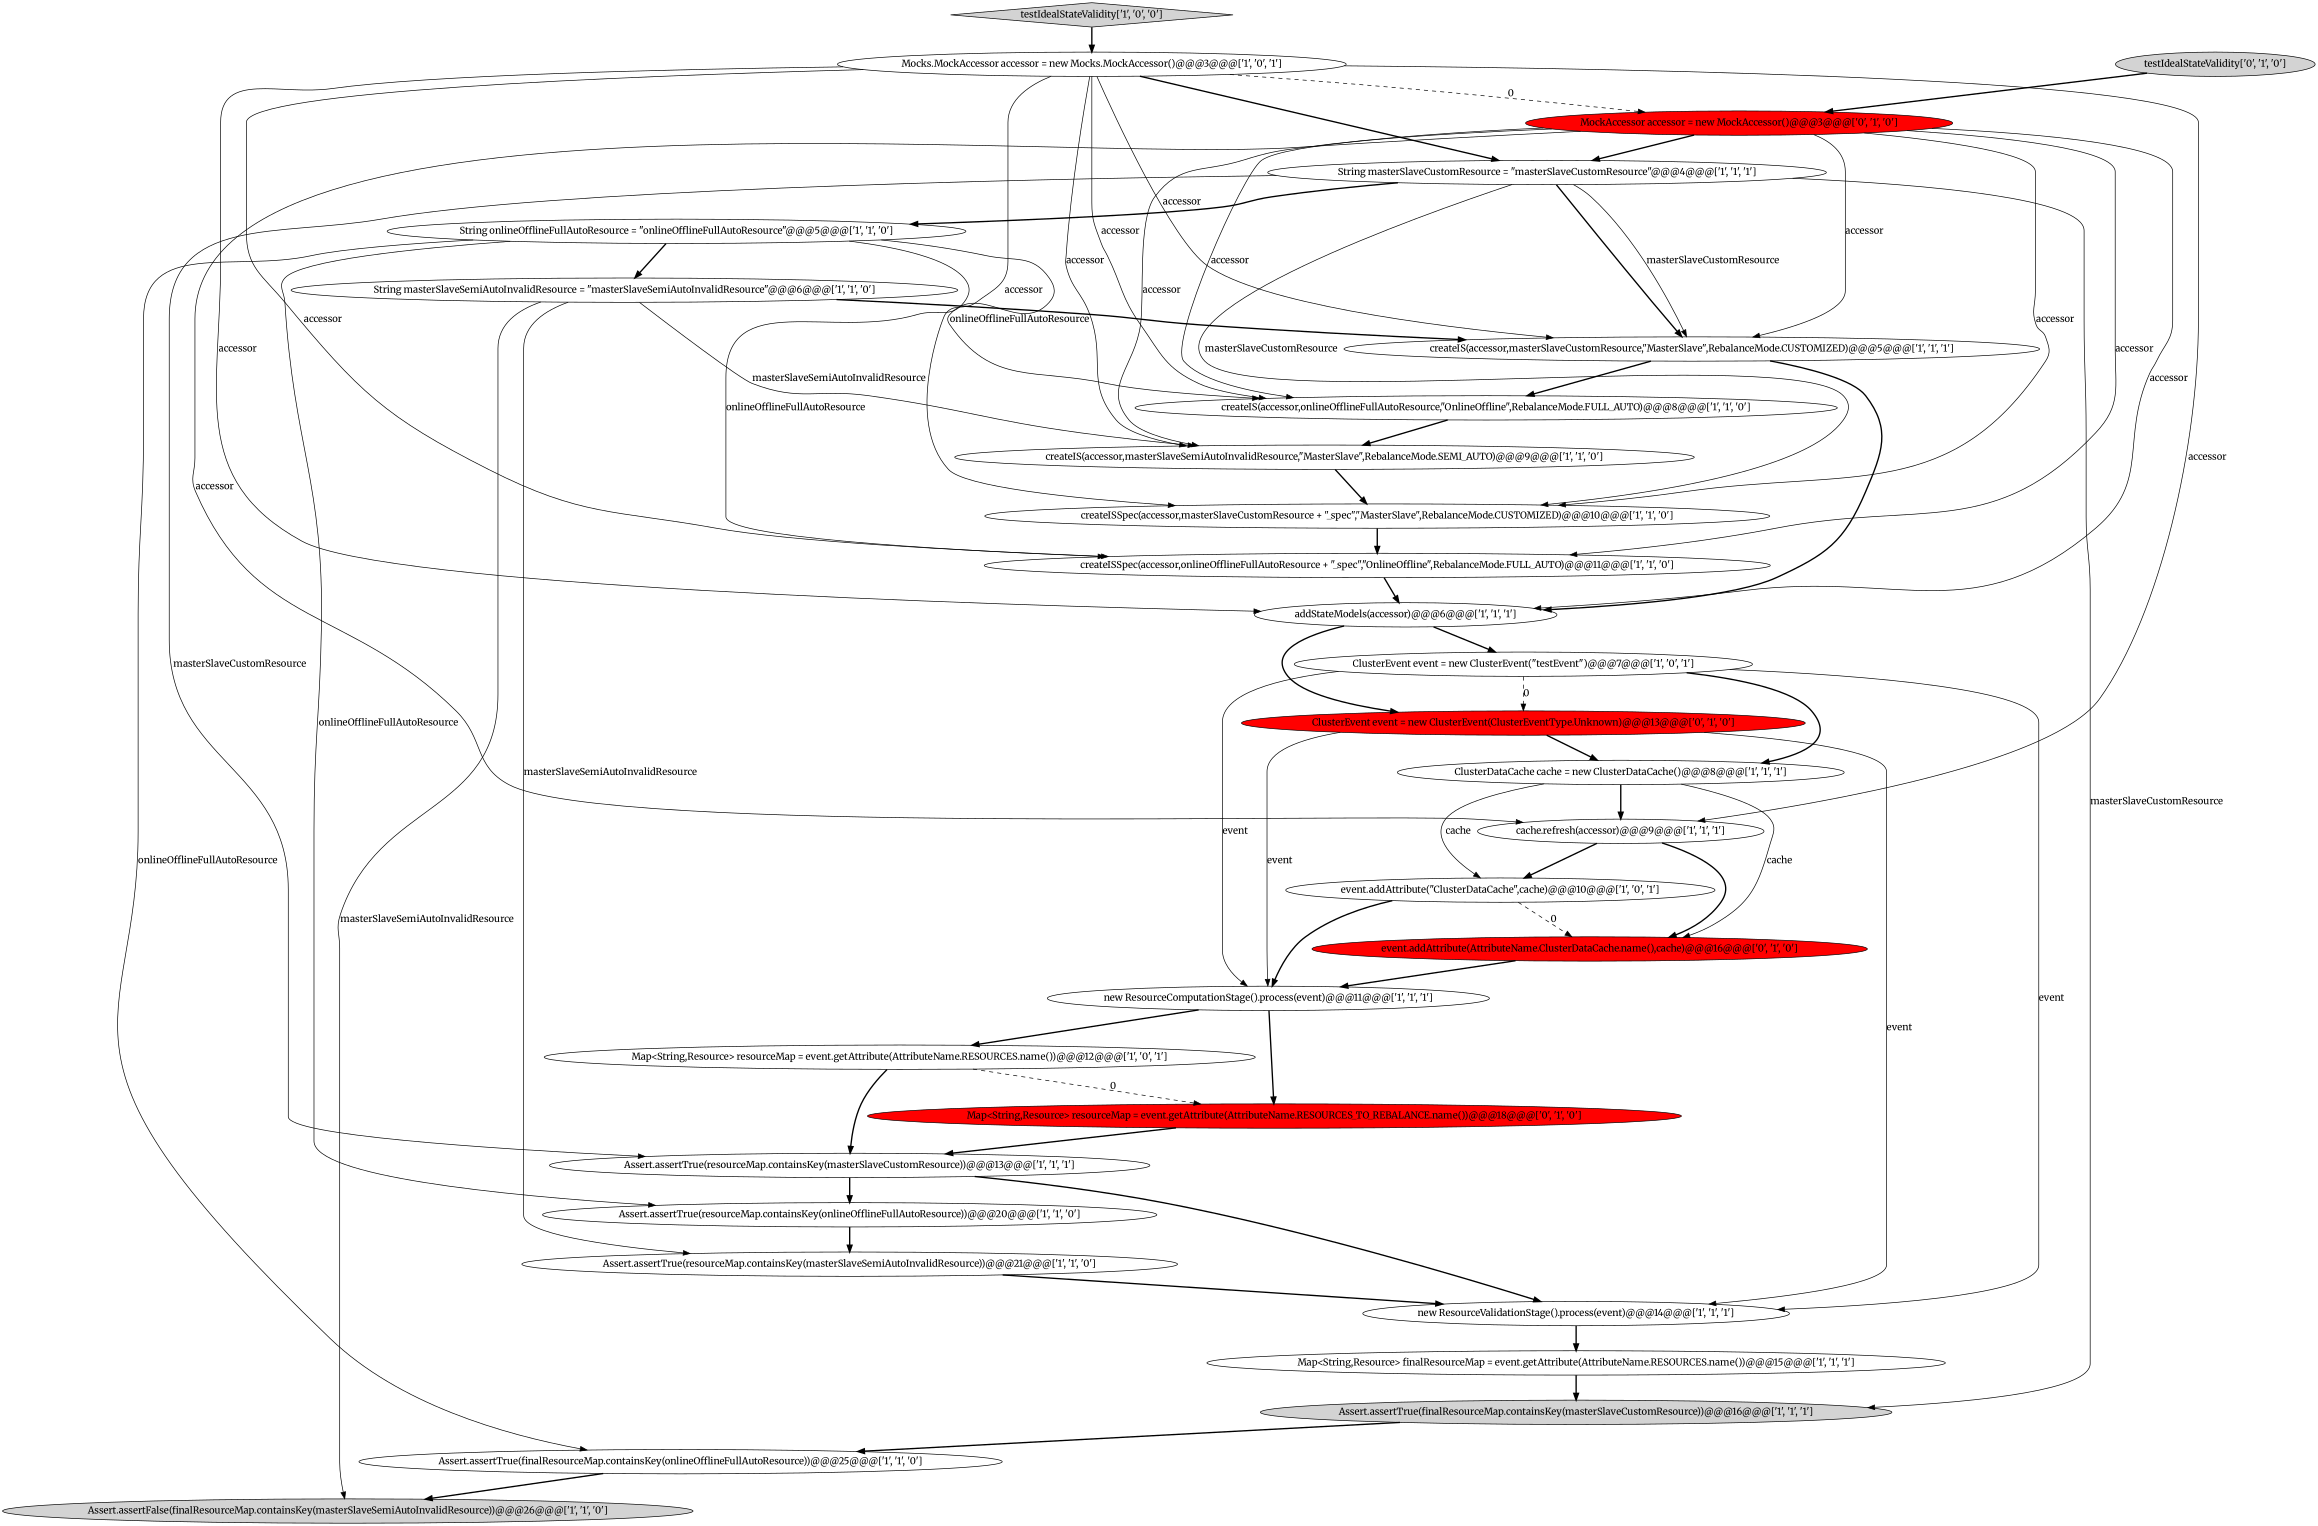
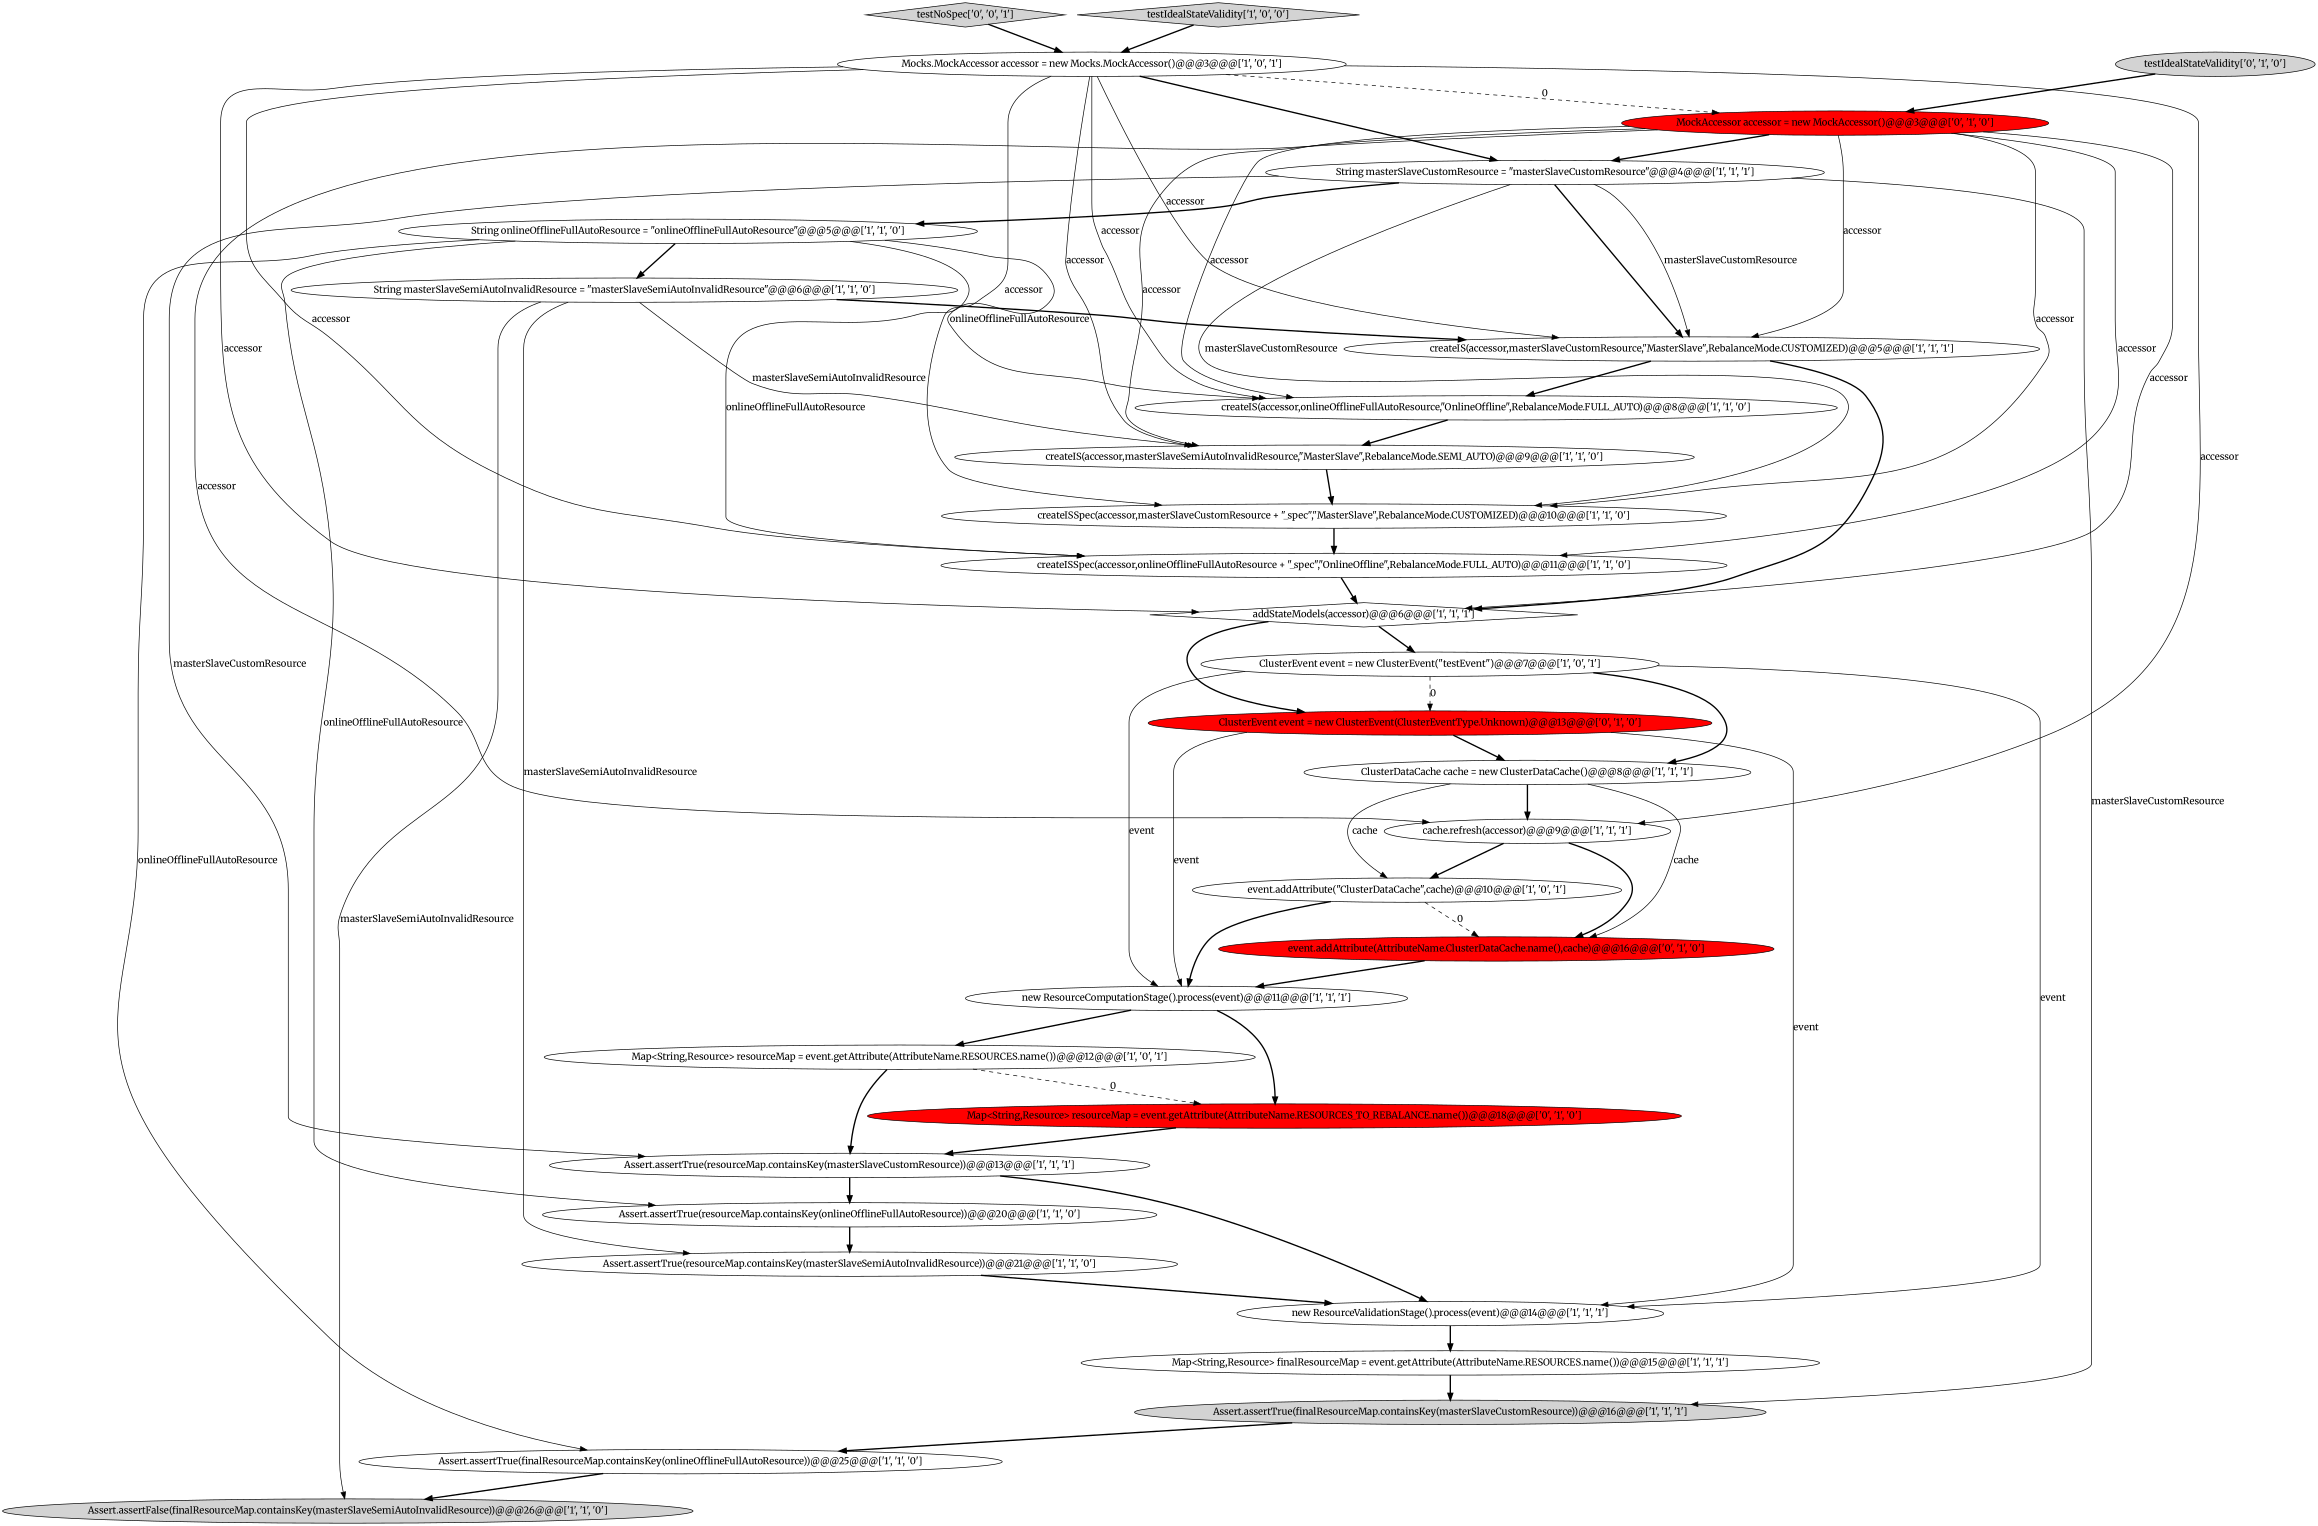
node "testNoSpec['0', '0', '1']": added
node "addStateModels(accessor)@@@6@@@['1', '1', '1']": shape ellipse -> diamond
